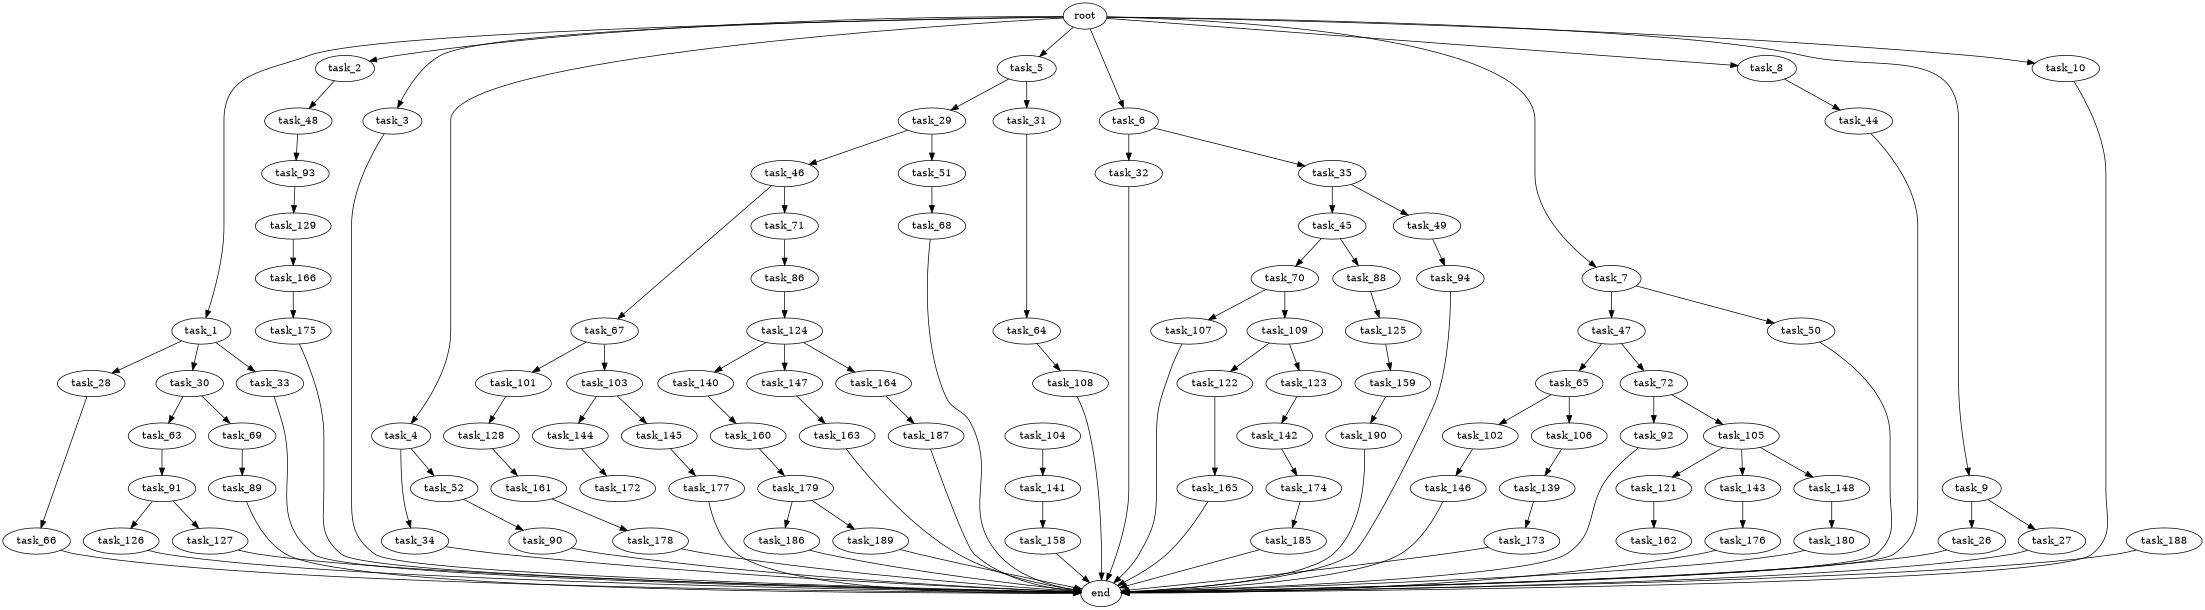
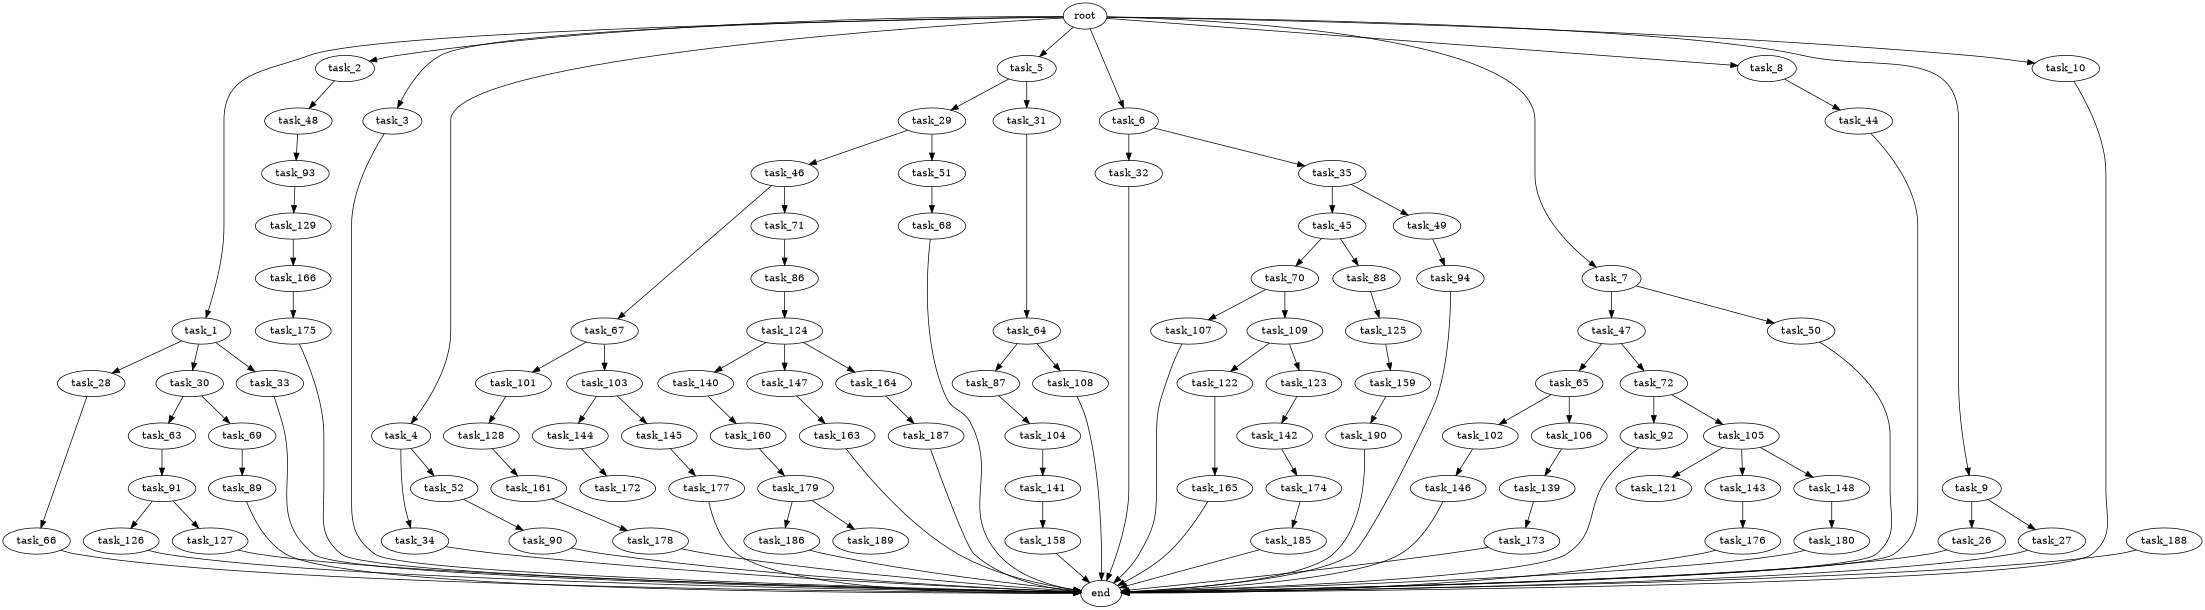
node "task_87": added
node "task_162": removed
edge "task_189" -> "end": removed
